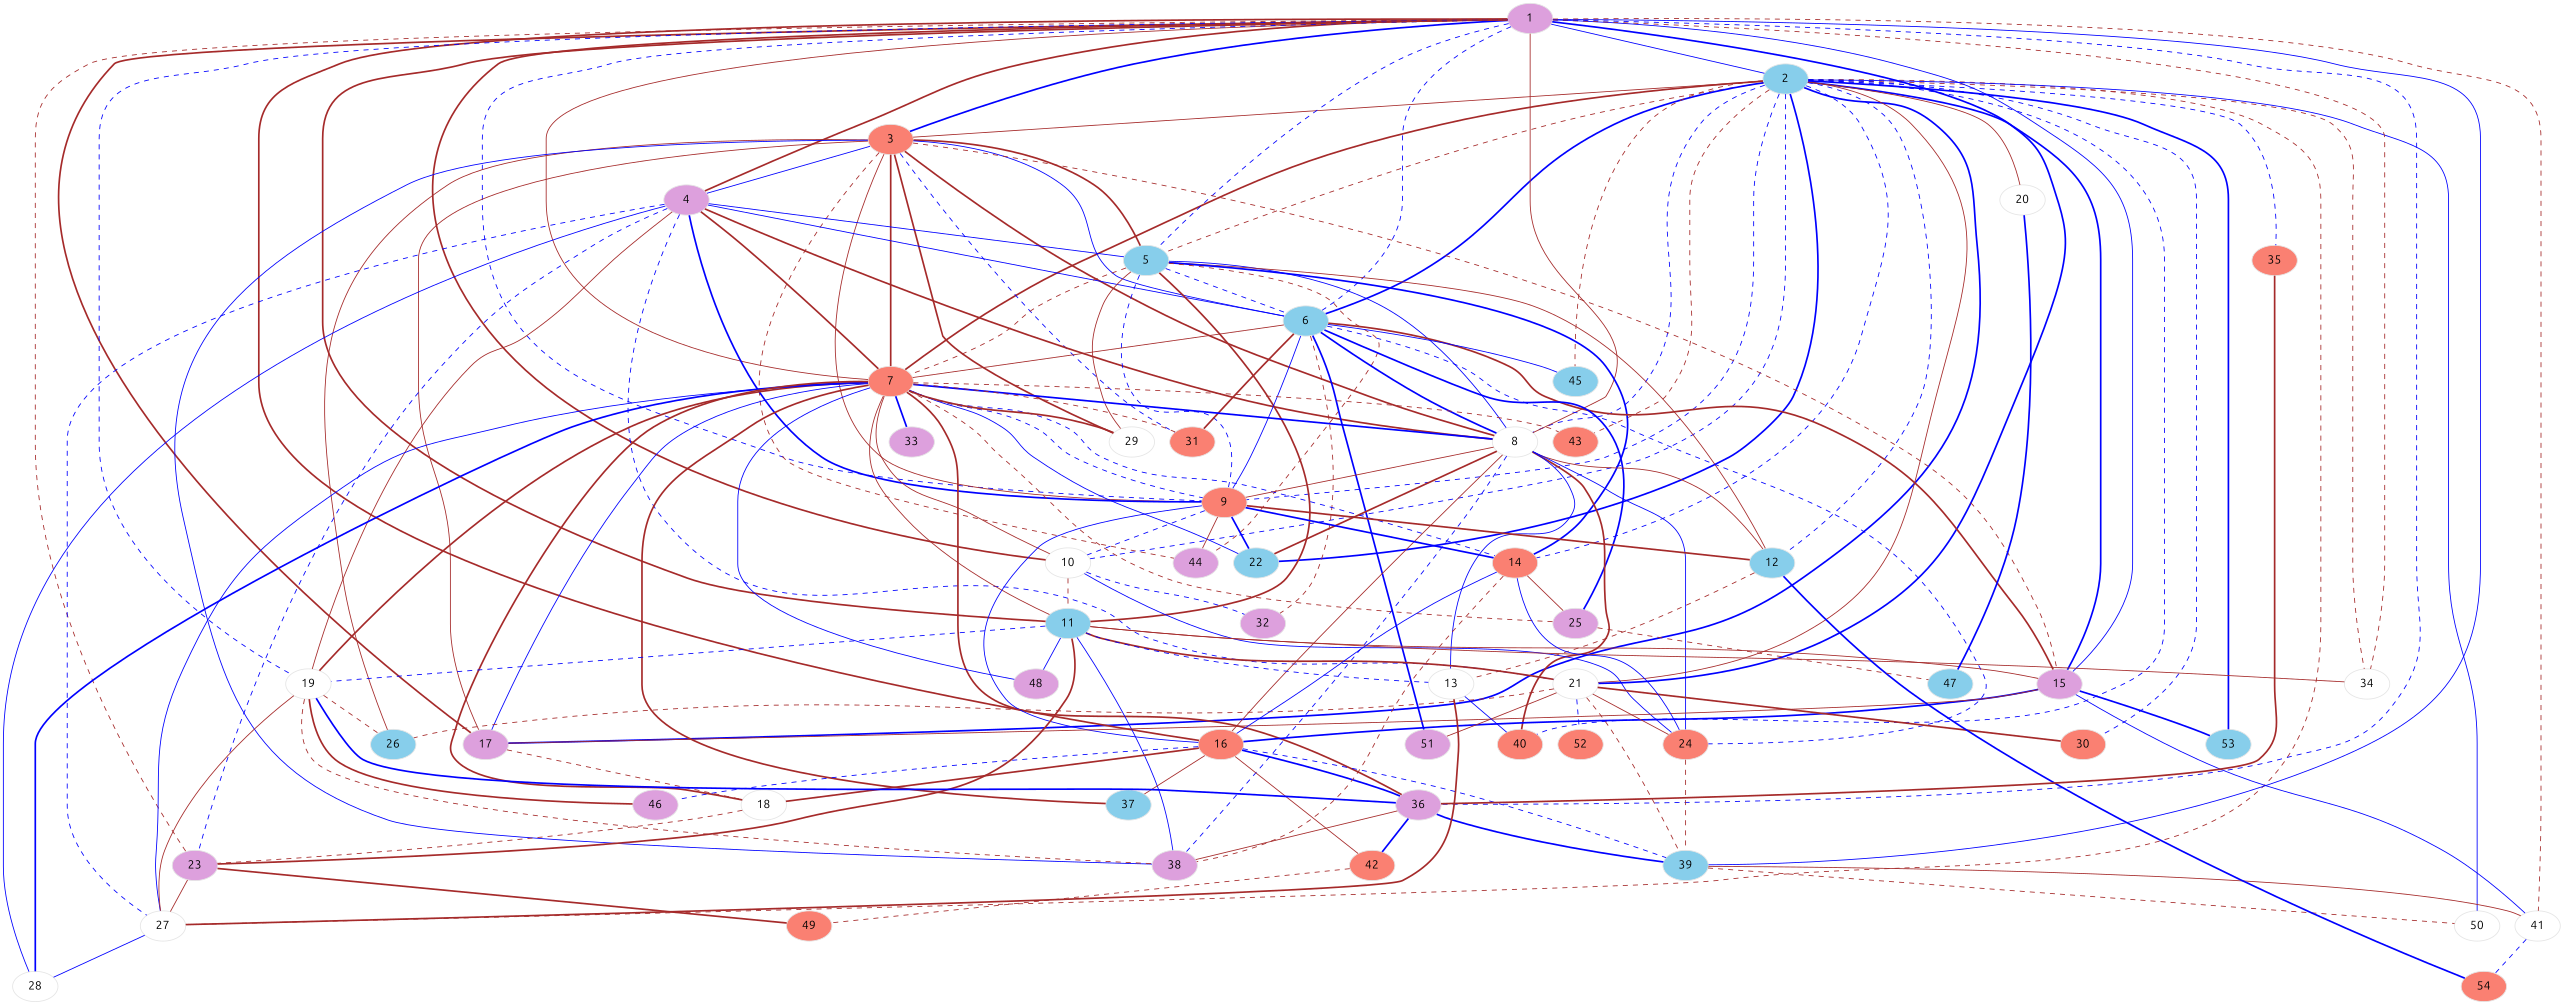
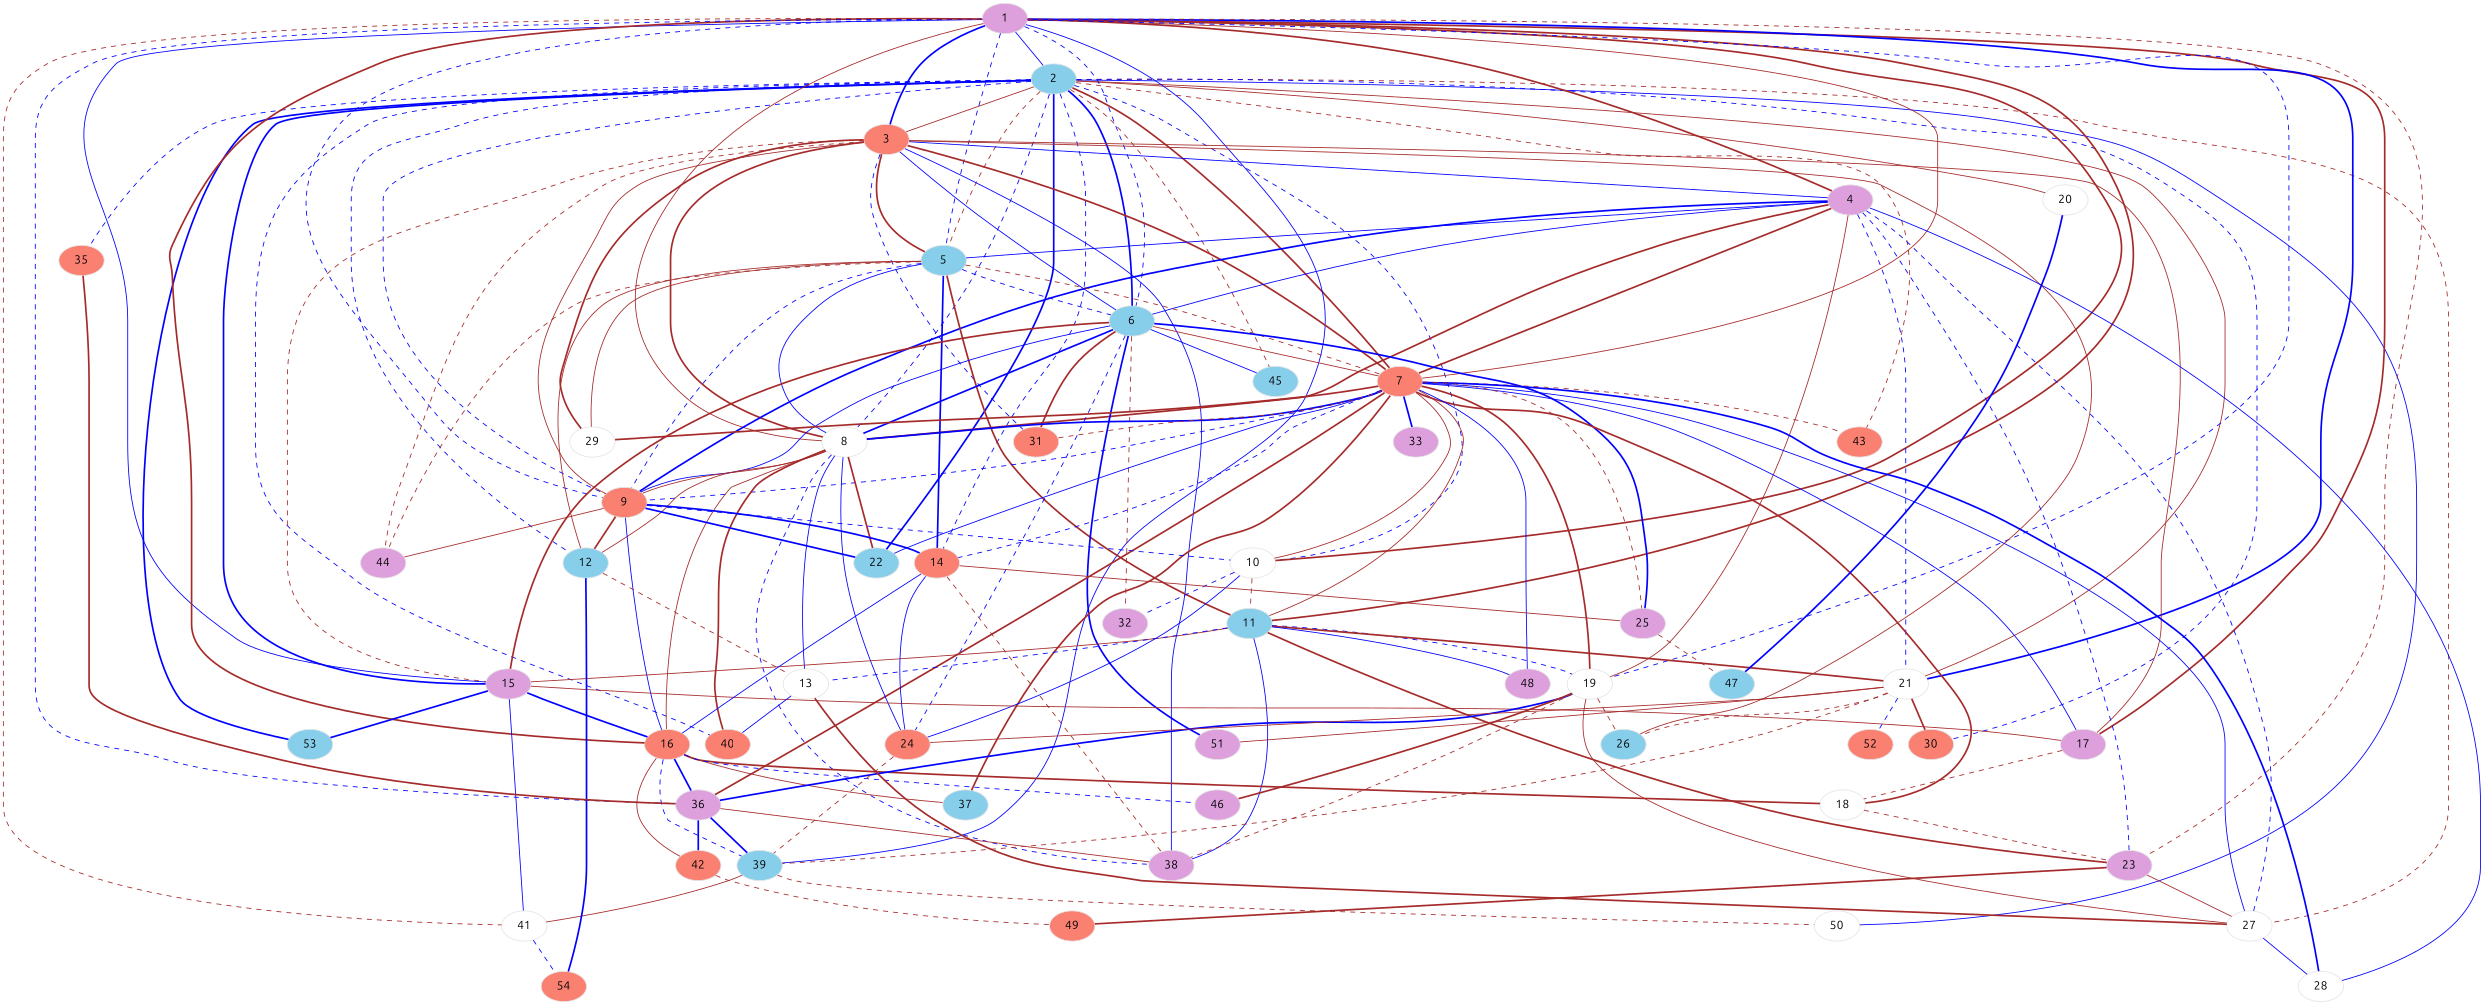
node "34": removed
edge "2" -- "17": removed
